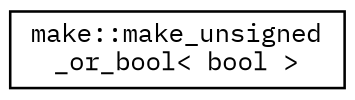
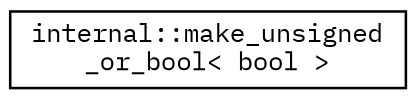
node "make::make_unsigned _or_bool< bool >": label "make::make_unsigned _or_bool< bool >" -> "internal::make_unsigned _or_bool< bool >"
